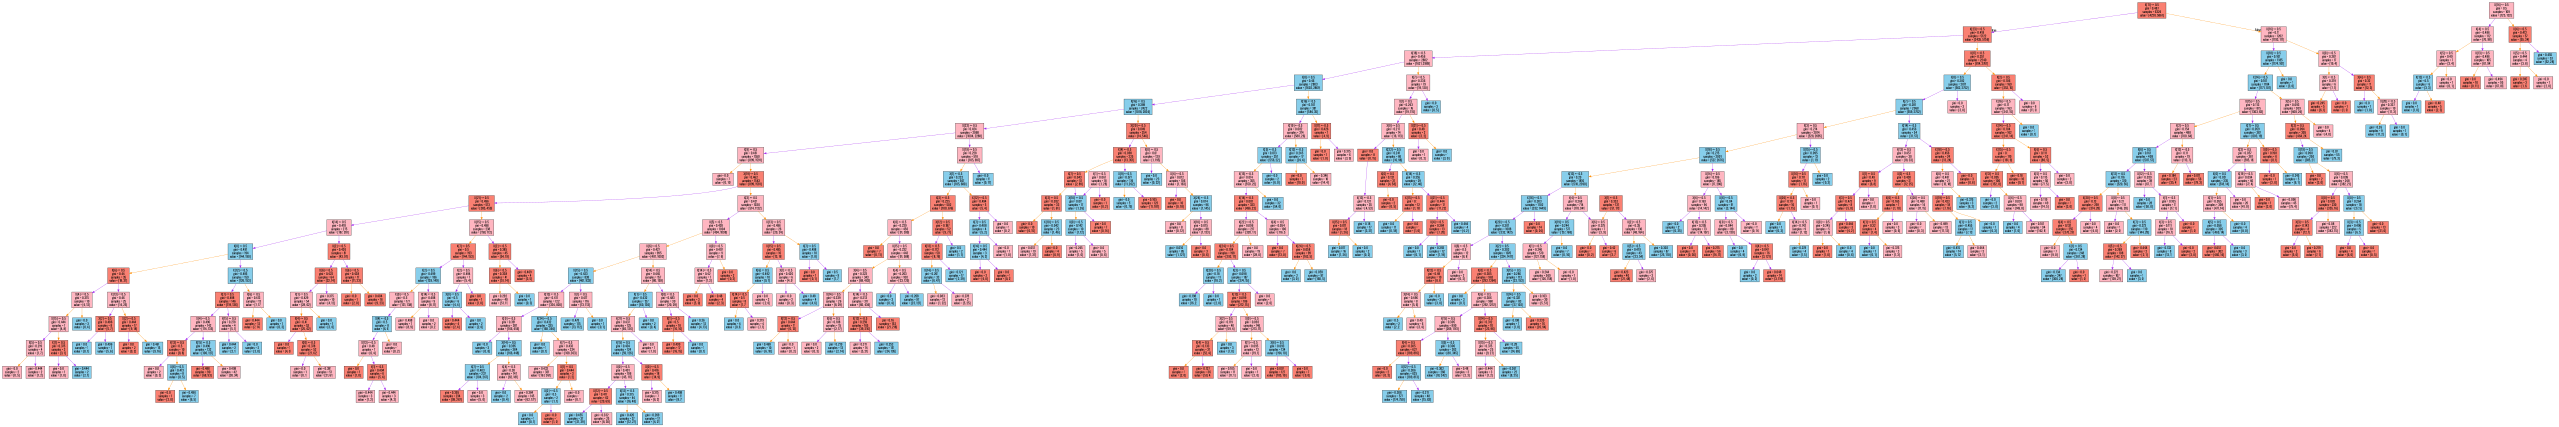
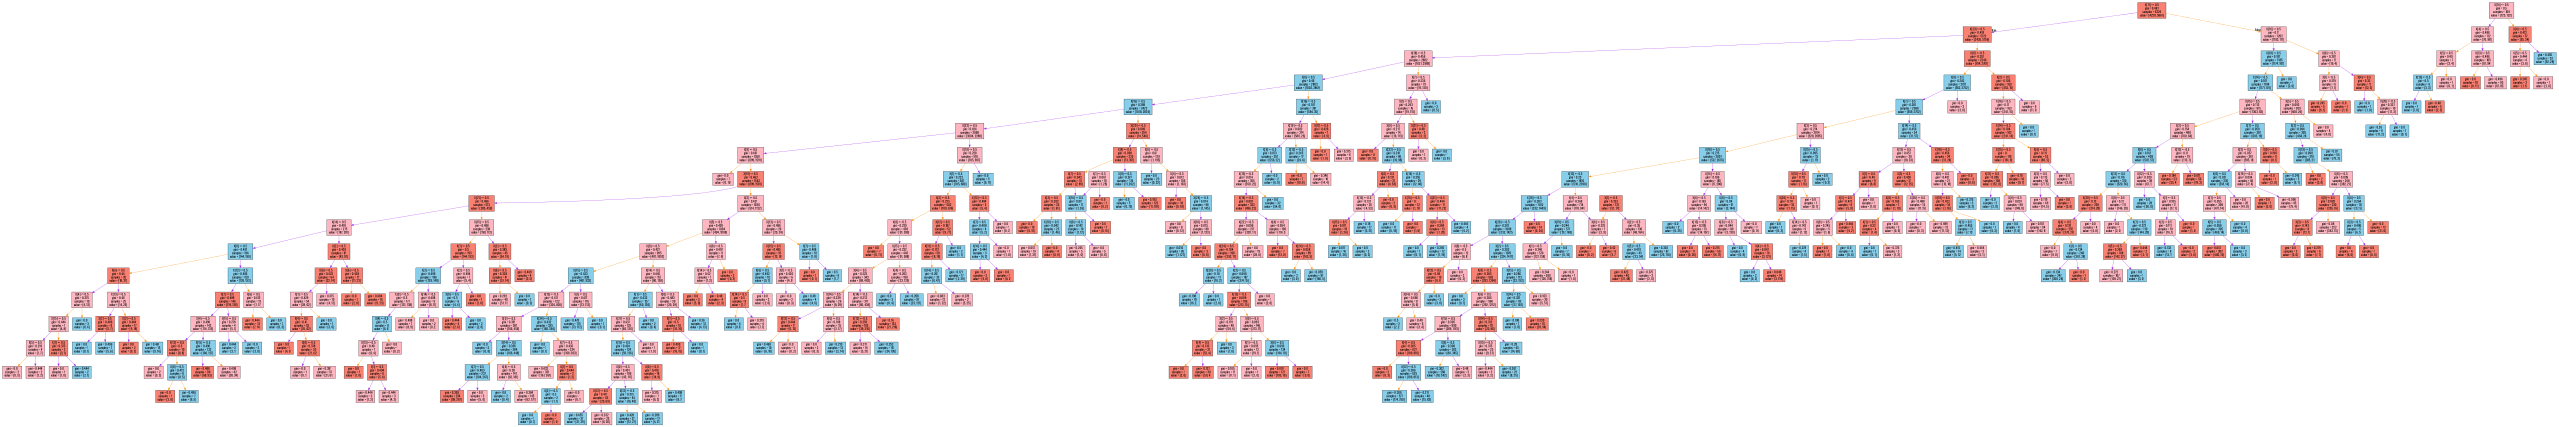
node "X[2] <= 0.5 gini = 0.094 samples = 305 value = [464, 24]": fillcolor salmon -> skyblue
node "X[19] <= 0.5 gini = 0.098 samples = 250 value = [385, 21]": label "X[19] <= 0.5 gini = 0.098 samples = 250 value = [385, 21]" -> "X[19] <= 0.5 gini = 0.098 samples = 210 value = [385, 21]"
edge "gini = 0.0 samples = 8 value = [0, 15]" -> "X[13] <= 0.5 gini = 0.131 samples = 35 value = [4, 53]": now "X[6] <= 0.5 gini = 0.121 samples = 37 value = [4, 58]" -> "X[13] <= 0.5 gini = 0.131 samples = 35 value = [4, 53]"
